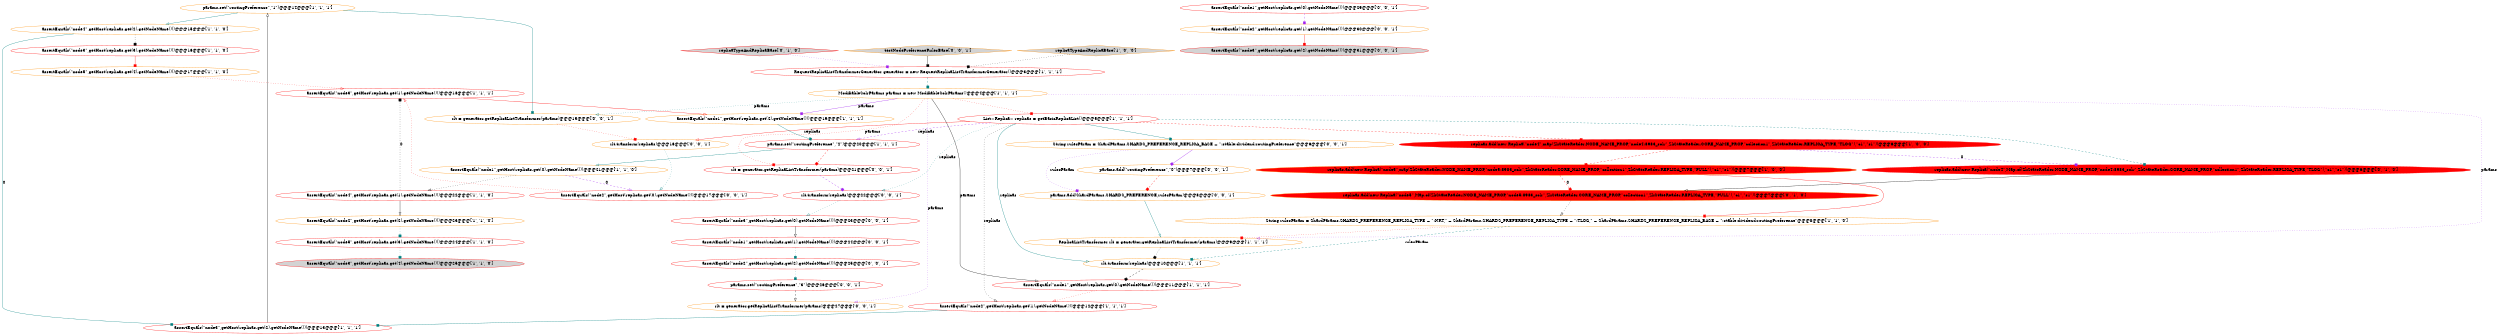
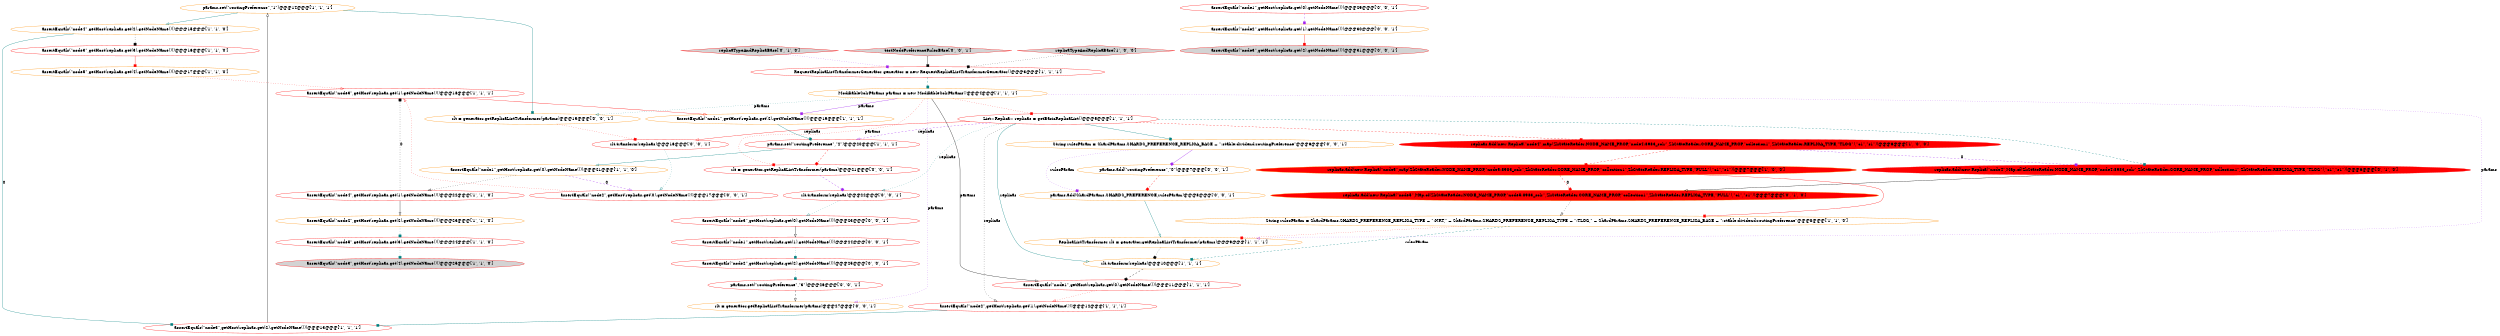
node "testNodePreferenceRulesBase['0', '0', '1']": color darkorange -> red
node "replicaTypeAndReplicaBase['1', '0', '0']": color darkorange -> red
node "rlt.transform(replicas)@@@16@@@['0', '0', '1']": color darkorange -> red
